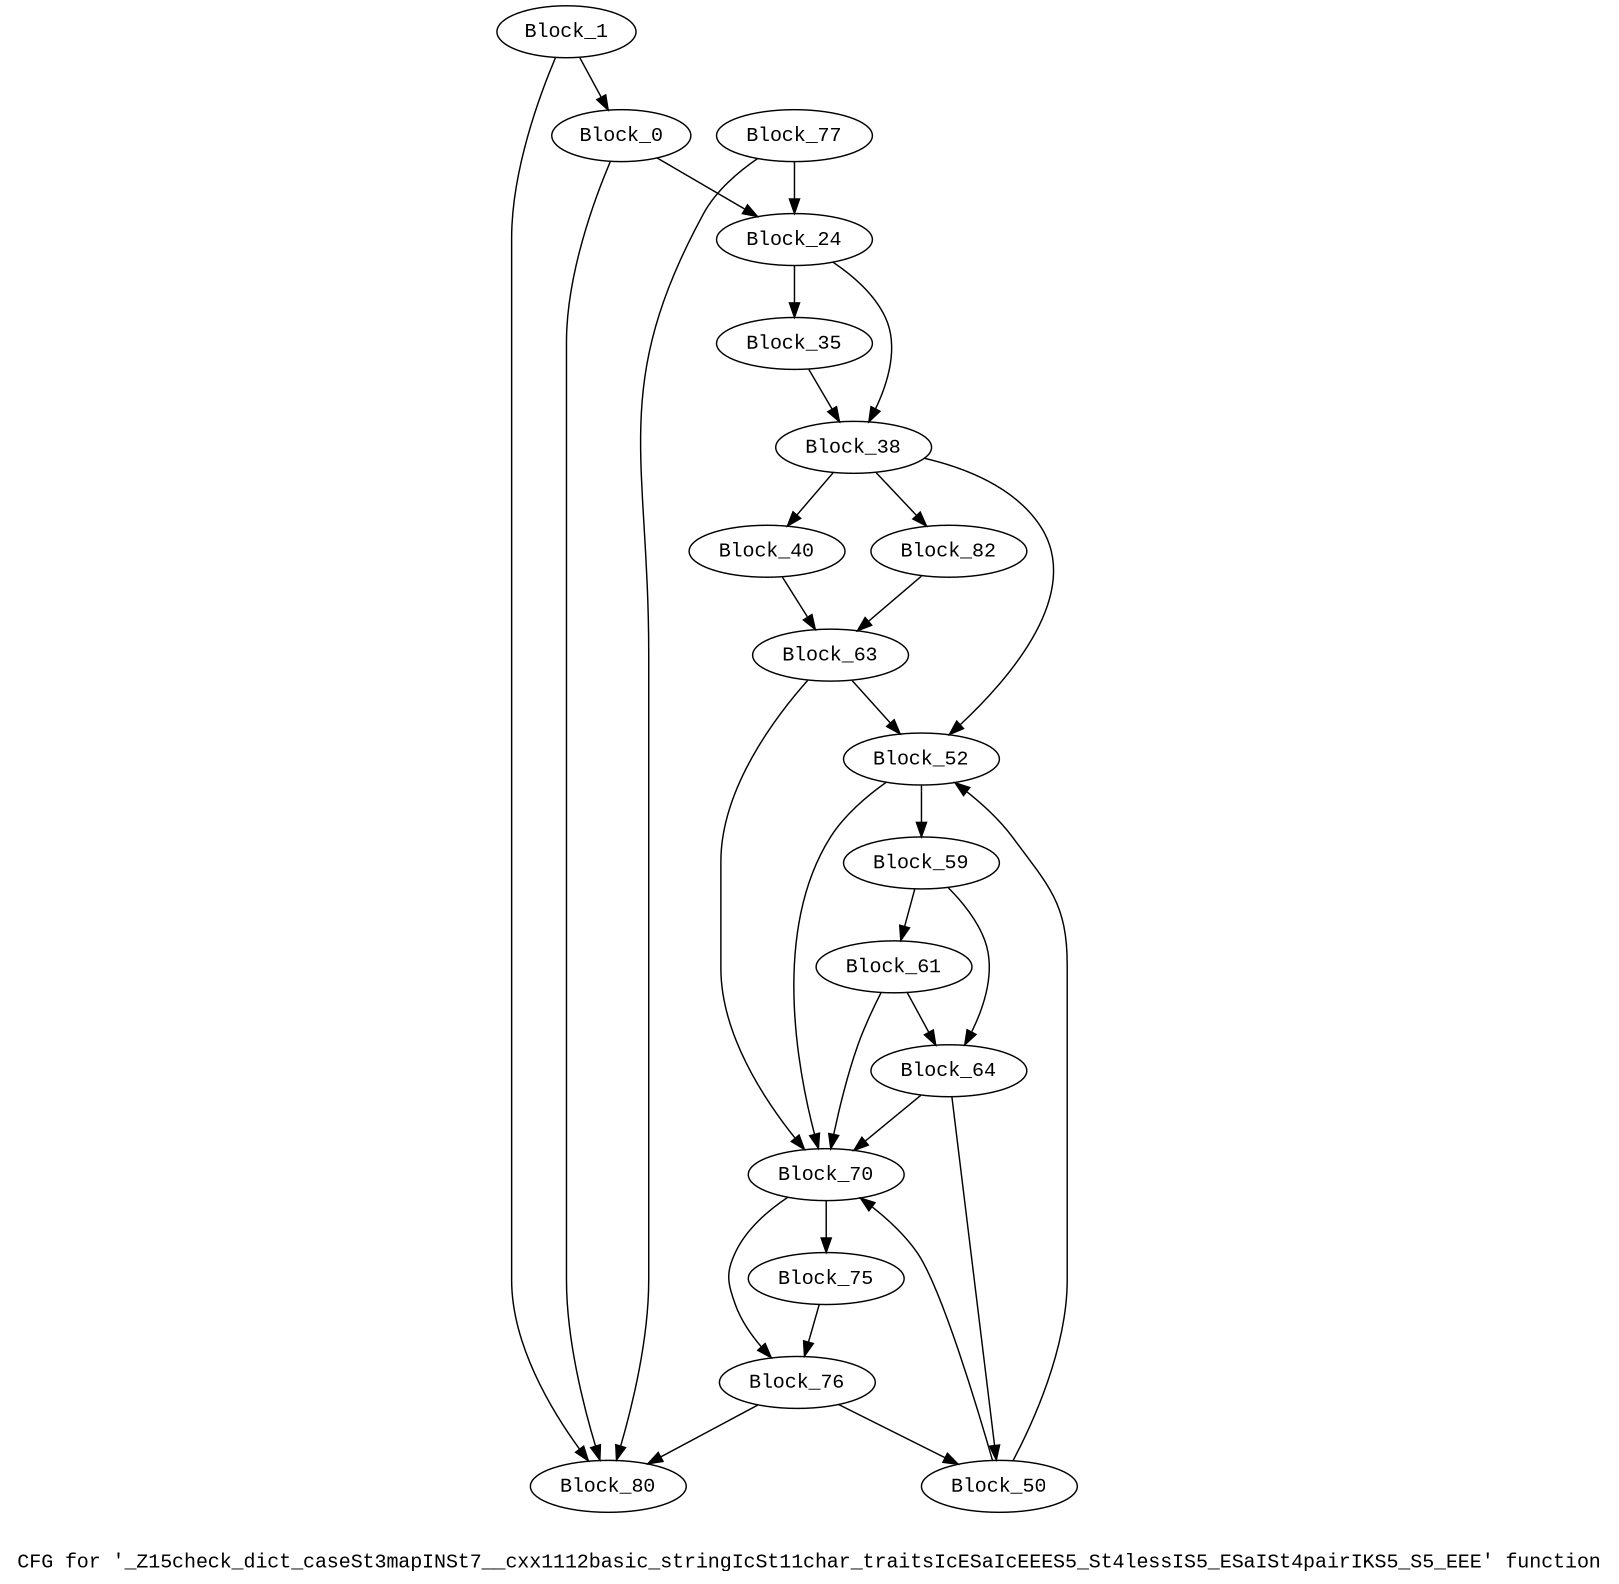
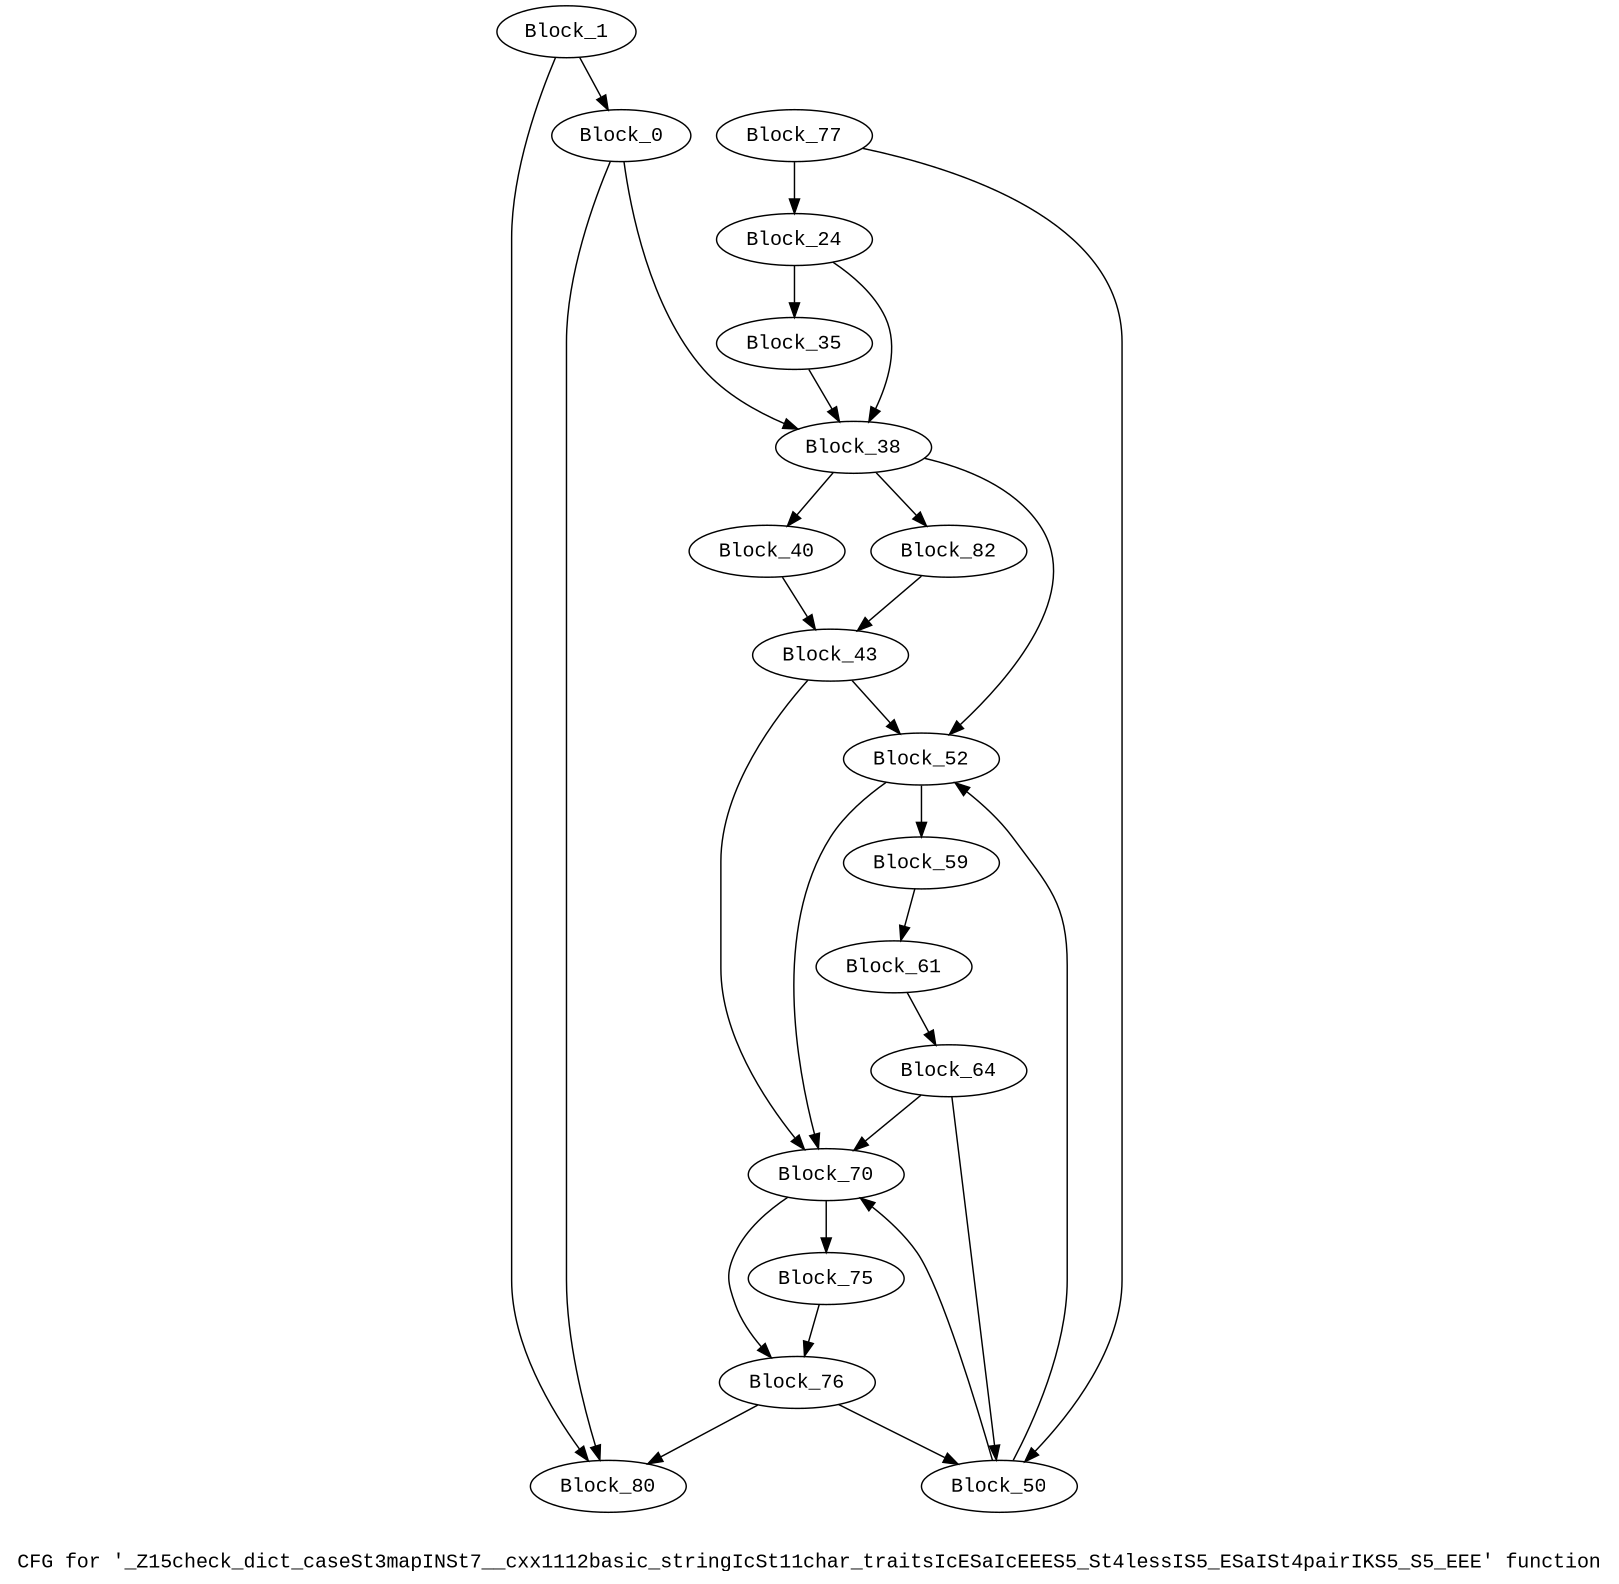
edge "Block_0" -> "Block_24": now "Block_0" -> "Block_38"
node "Block_63": label "Block_63" -> "Block_43"
edge "Block_77" -> "Block_80": now "Block_77" -> "Block_50"
edge "Block_59" -> "Block_64": removed
edge "Block_61" -> "Block_70": removed
